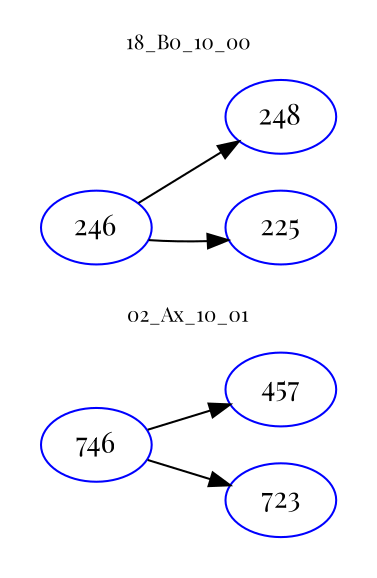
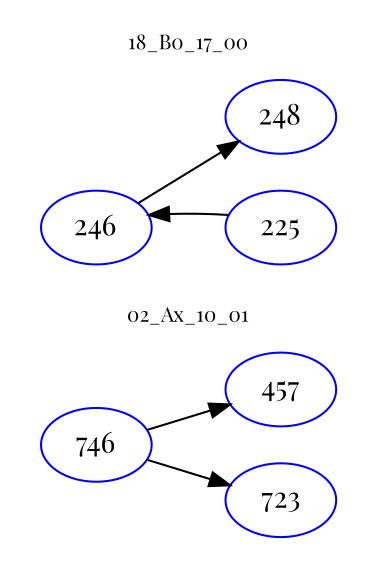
cluster "18_B0_10_00": label "18_B0_10_00" -> "18_B0_17_00"
edge "246" -> "225": reversed
